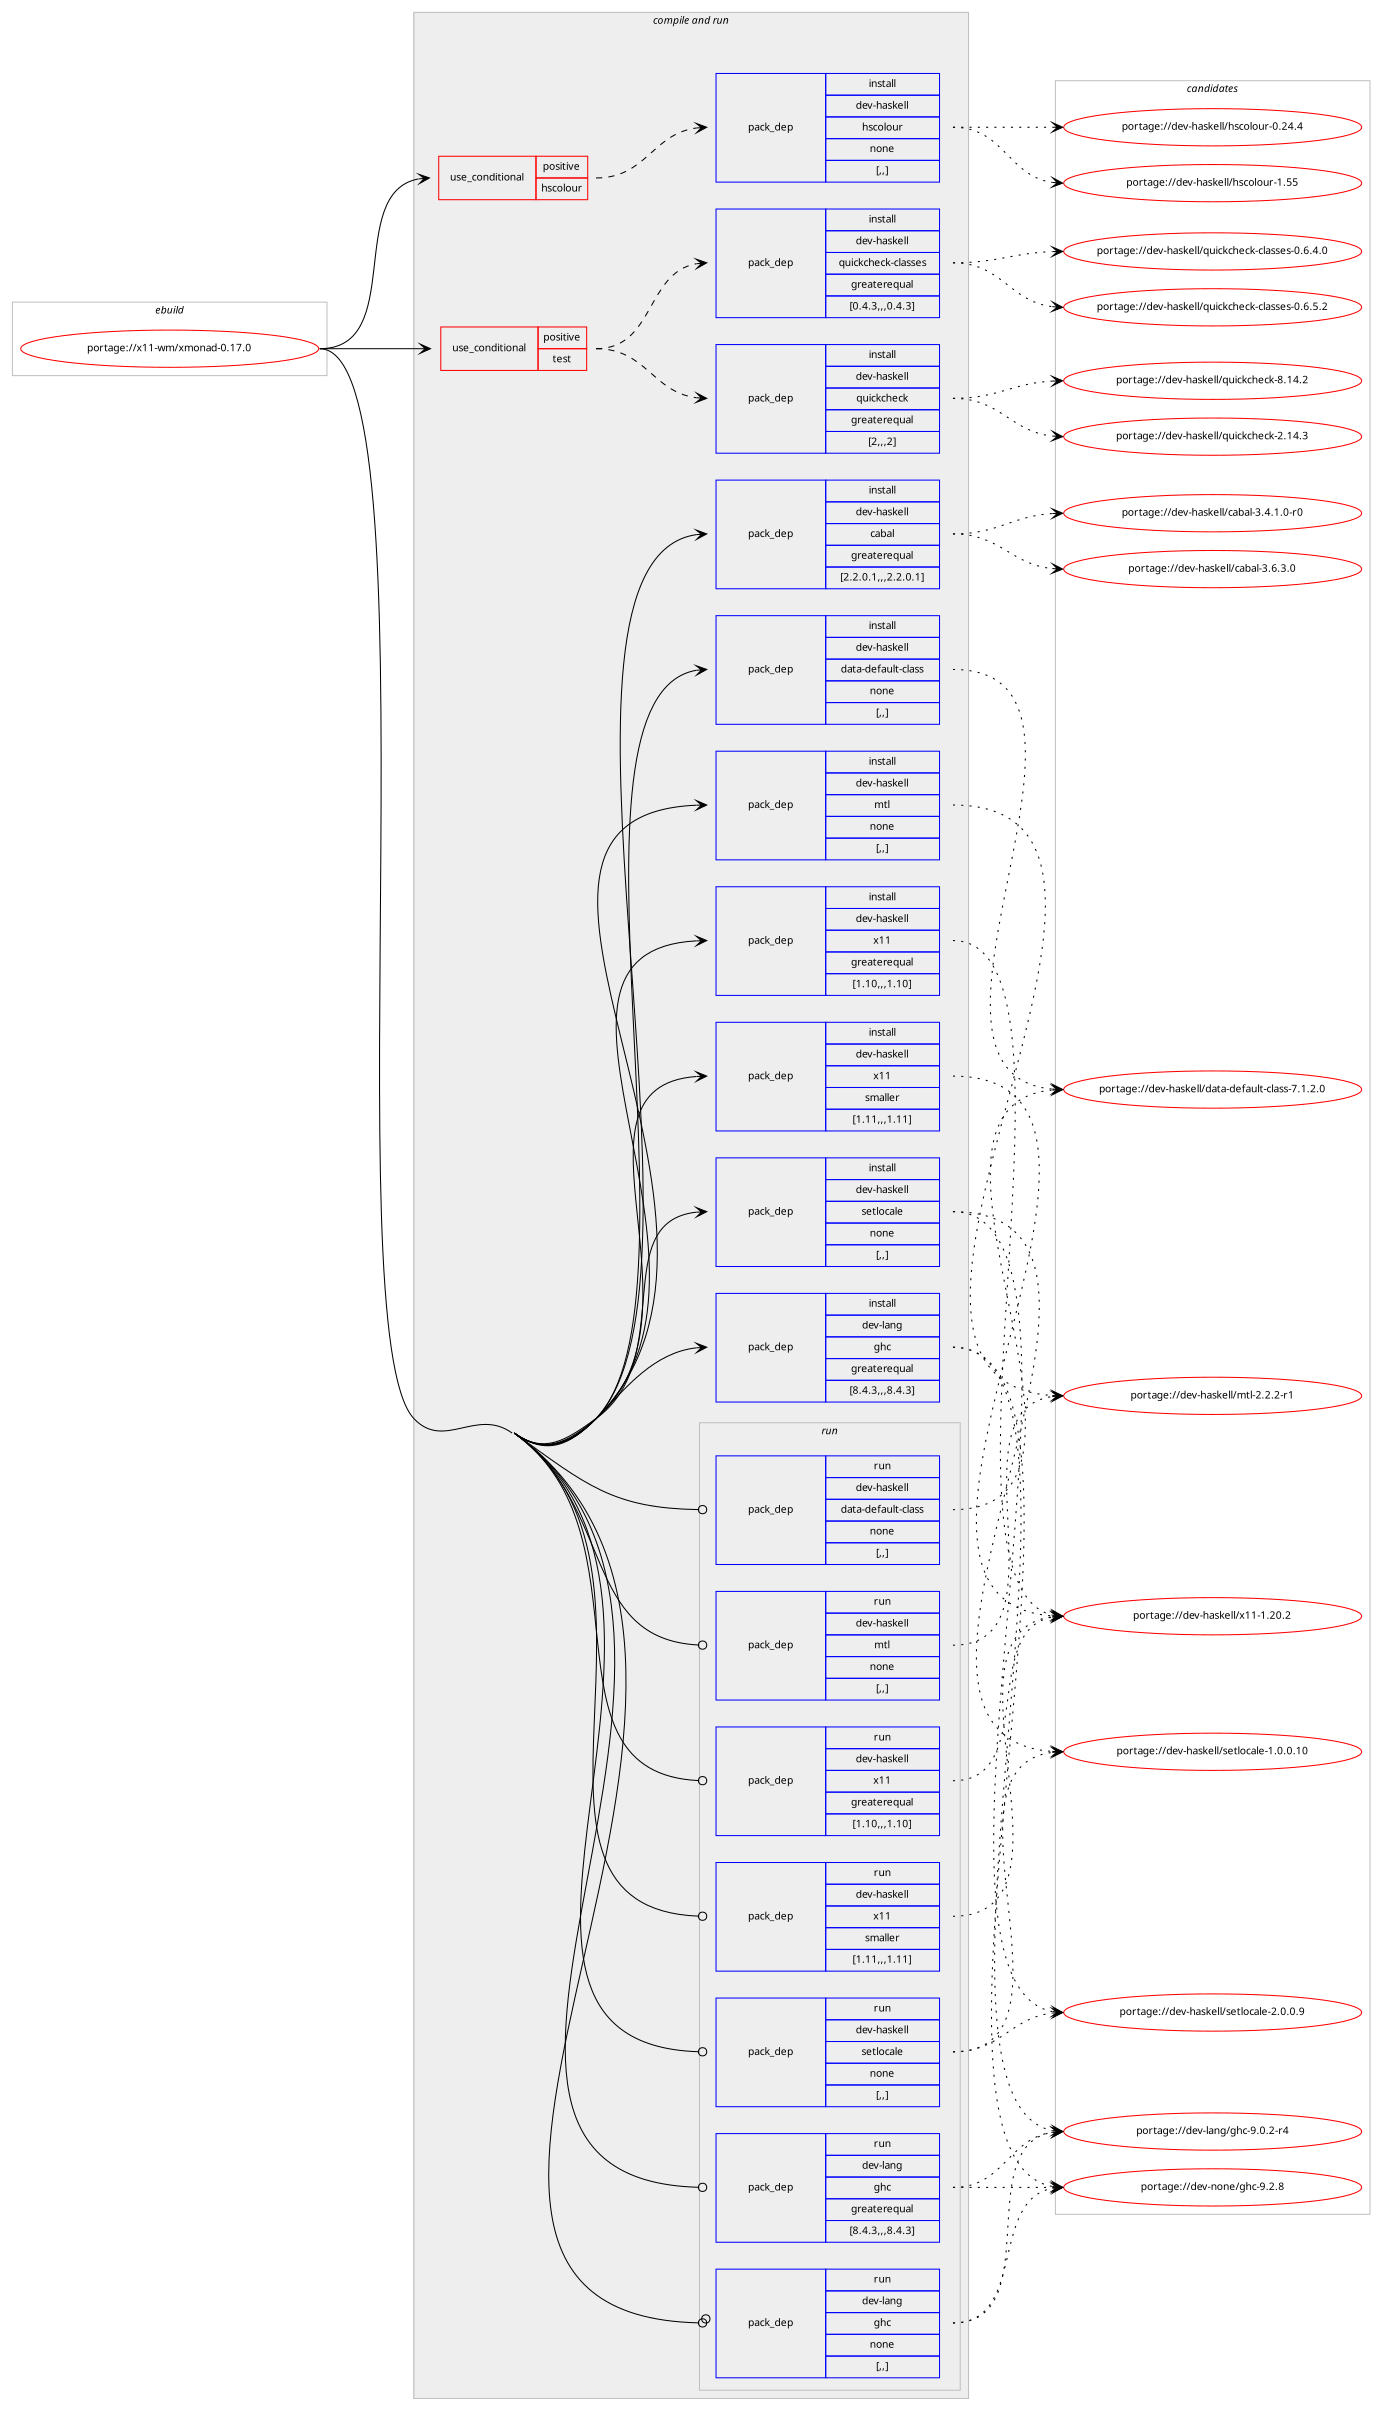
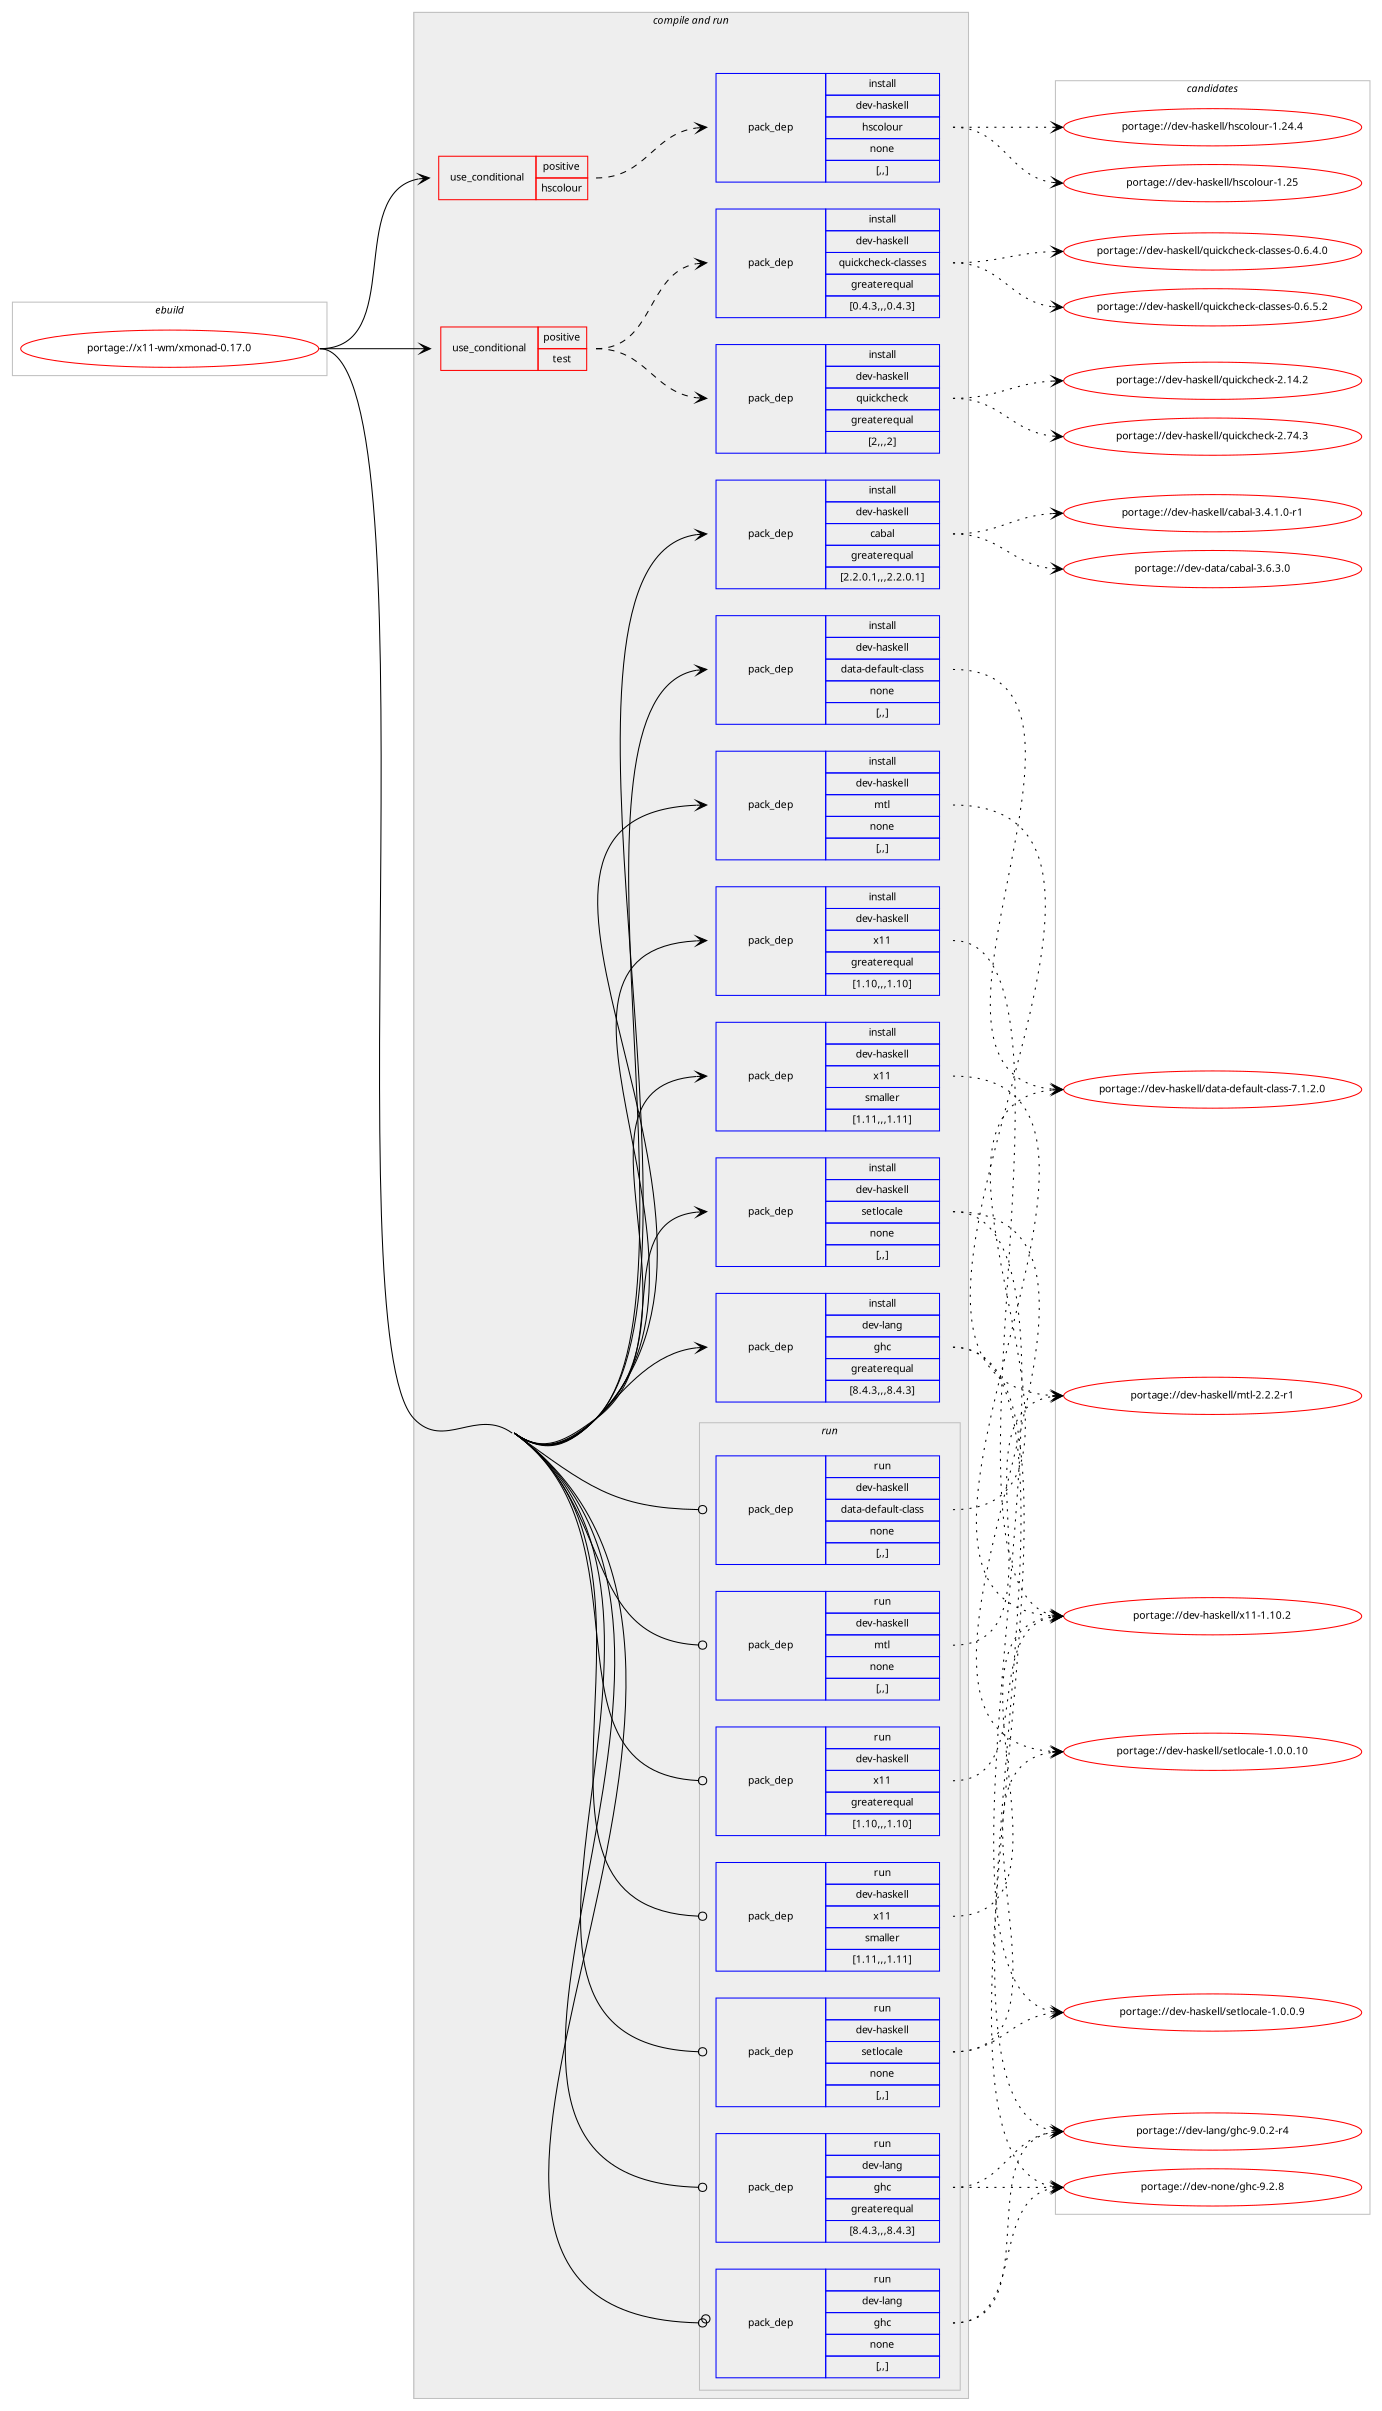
node "portage://dev-haskell/hscolour-0.24.4": label "portage://dev-haskell/hscolour-0.24.4" -> "portage://dev-haskell/hscolour-1.24.4"
node "portage://dev-haskell/hscolour-1.55": label "portage://dev-haskell/hscolour-1.55" -> "portage://dev-haskell/hscolour-1.25"
node "portage://dev-haskell/quickcheck-8.14.2": label "portage://dev-haskell/quickcheck-8.14.2" -> "portage://dev-haskell/quickcheck-2.14.2"
node "portage://dev-haskell/quickcheck-2.14.3": label "portage://dev-haskell/quickcheck-2.14.3" -> "portage://dev-haskell/quickcheck-2.74.3"
node "portage://dev-haskell/cabal-3.4.1.0-r0": label "portage://dev-haskell/cabal-3.4.1.0-r0" -> "portage://dev-haskell/cabal-3.4.1.0-r1"
node "portage://dev-haskell/cabal-3.6.3.0": label "portage://dev-haskell/cabal-3.6.3.0" -> "portage://dev-data/cabal-3.6.3.0"
node "portage://dev-haskell/x11-1.20.2": label "portage://dev-haskell/x11-1.20.2" -> "portage://dev-haskell/x11-1.10.2"
node "portage://dev-haskell/setlocale-2.0.0.9": label "portage://dev-haskell/setlocale-2.0.0.9" -> "portage://dev-haskell/setlocale-1.0.0.9"
